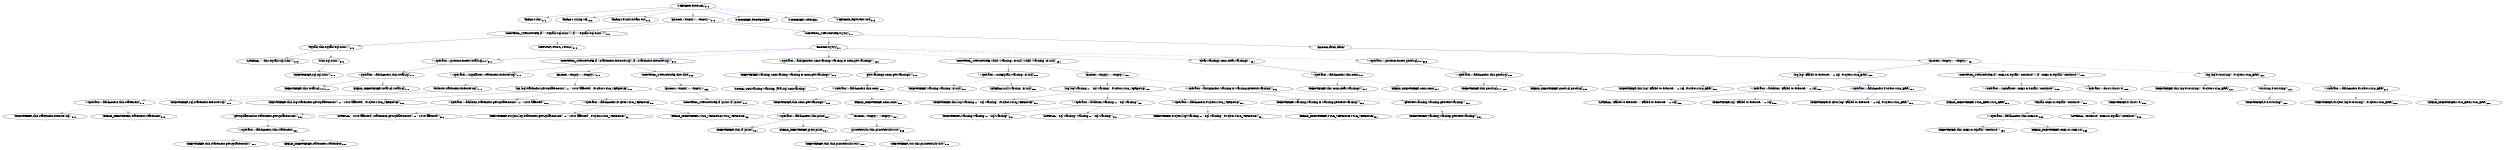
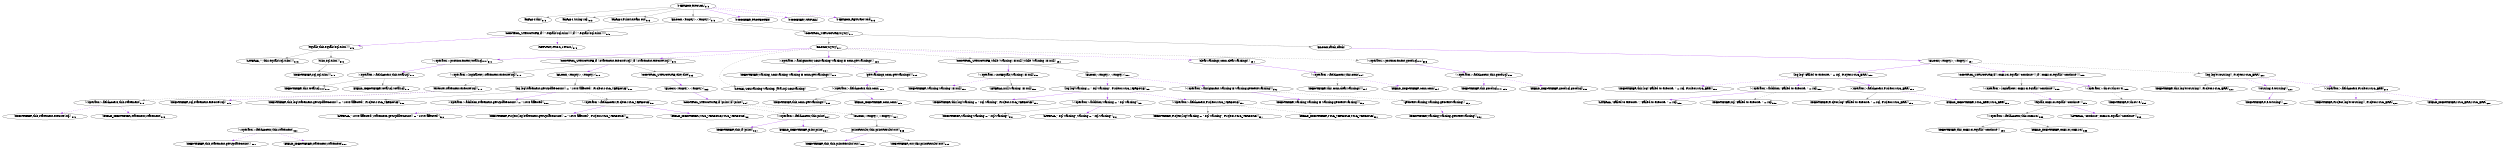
edge "(getWarnings,conn.getWarnings())" -> "(LOCAL,SQLWarning warning: java.sql.SQLWarning)": now "(BLOCK,try,try)" -> "(LOCAL,SQLWarning warning: java.sql.SQLWarning)"
node "(getUpdateCount,statement.getUpdateCount())": removed
